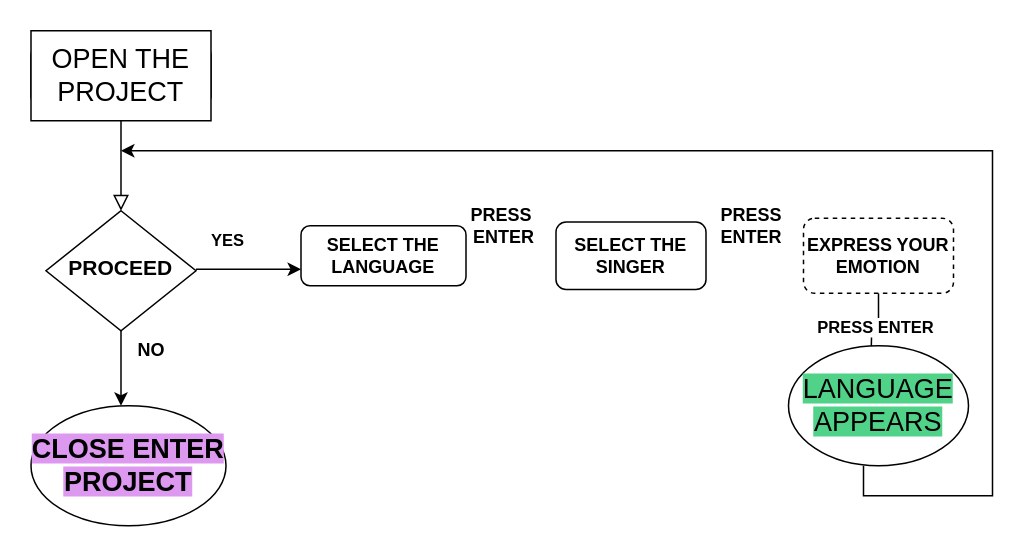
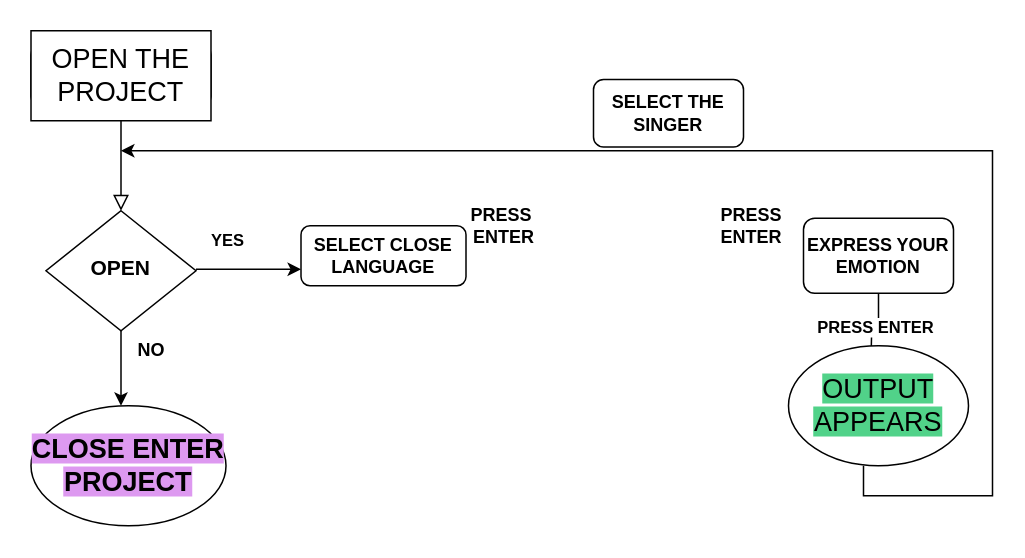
node "SELECT THE LANGUAGE": label "SELECT THE LANGUAGE" -> "SELECT CLOSE LANGUAGE"
node "SELECT THE SINGER": moved (631, 256) -> (668, 113)
node "EXPRESS YOUR EMOTION": style dashed -> solid
node "PROCEED": label "PROCEED" -> "OPEN"
node "LANGUAGE APPEARS": label "LANGUAGE APPEARS" -> "OUTPUT APPEARS"
